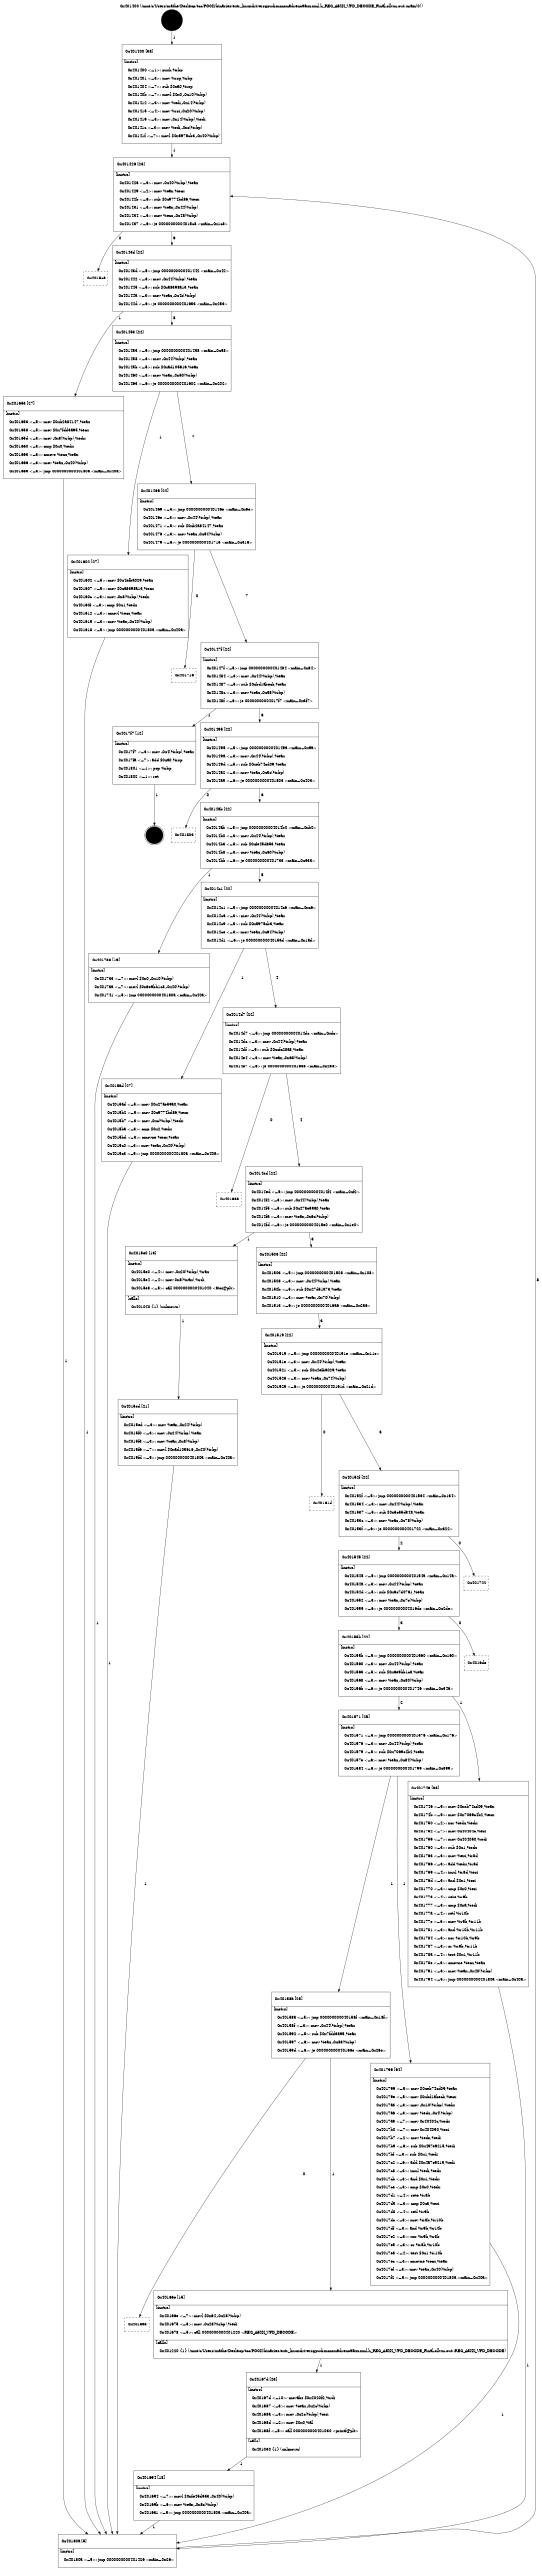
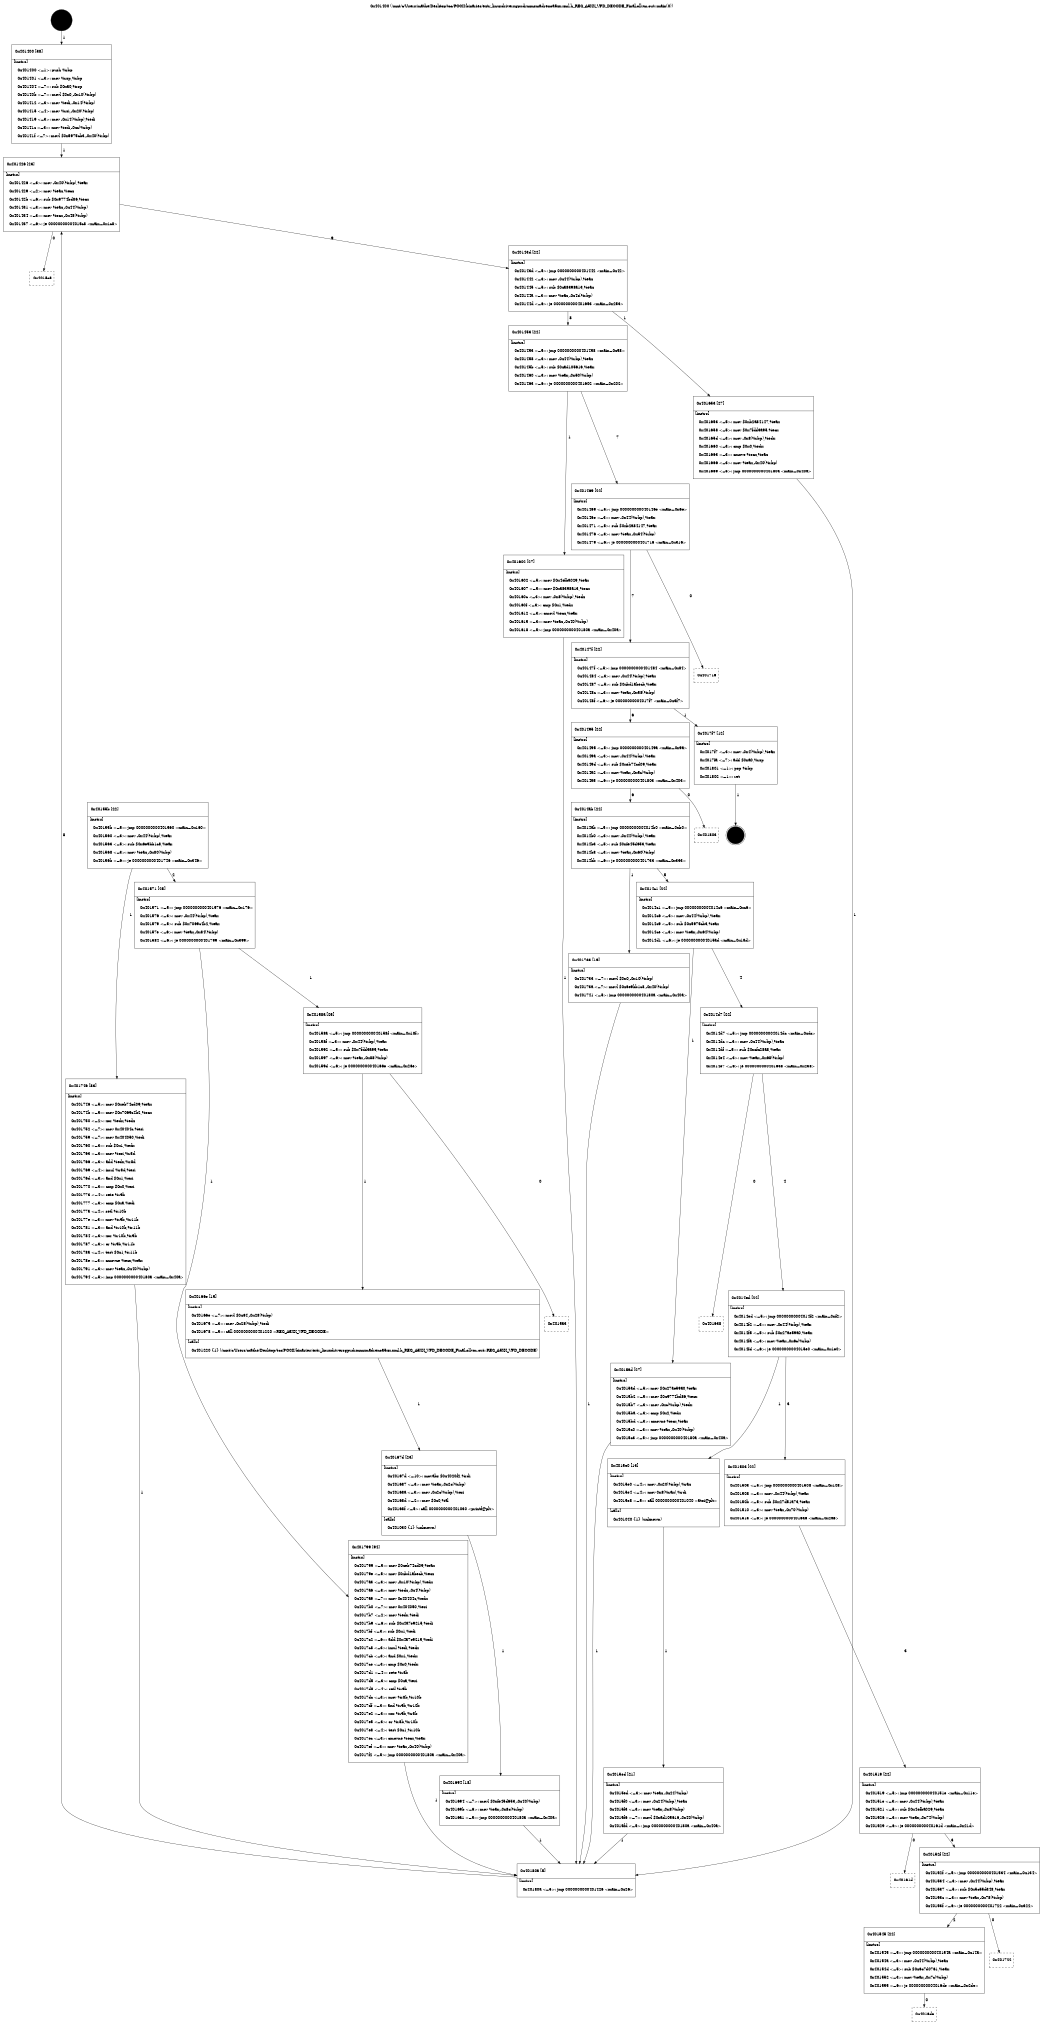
edge "0x401545 [22]" -> "0x40155b [22]": removed, label "3"
